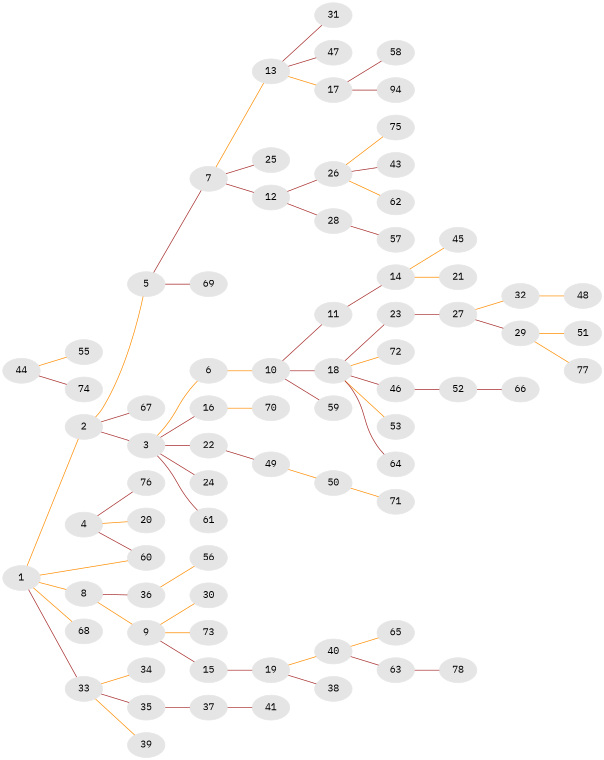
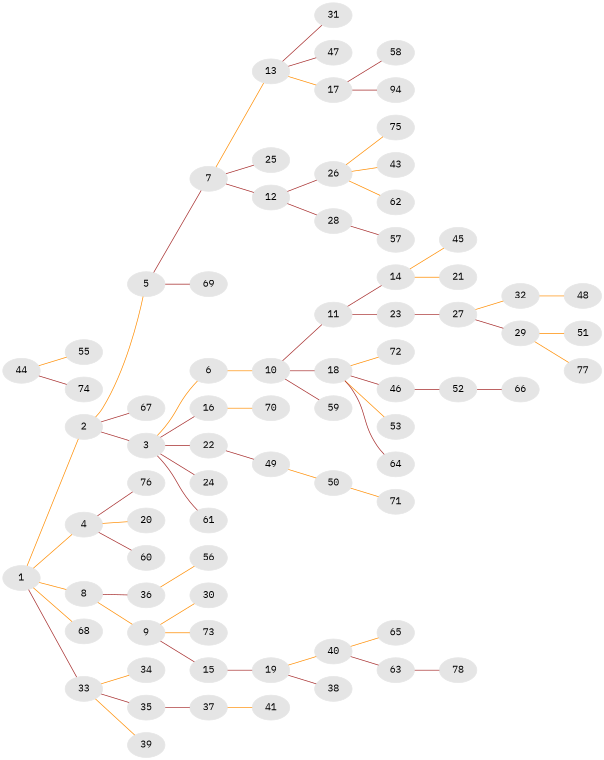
edge "43" -- "26": color brown -> darkorange
edge "23" -- "18": now "23" -- "11"
edge "60" -- "1": now "4" -- "1"
edge "37" -- "41": color brown -> darkorange
